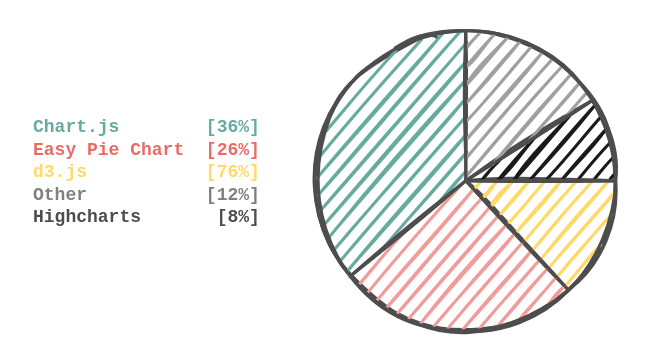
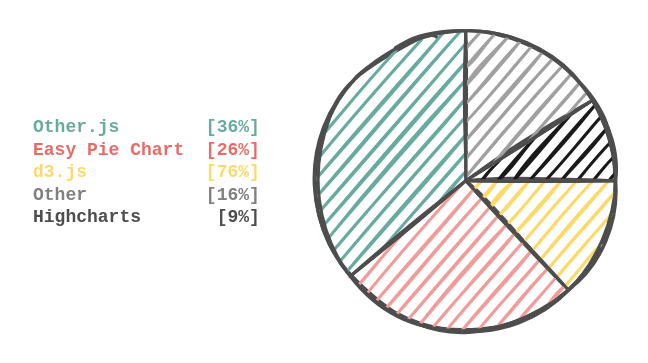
node "Chart.js [36%]": label "Chart.js [36%]" -> "Other.js [36%]"
node "Other [12%]": label "Other [12%]" -> "Other [16%]"
node "Highcharts [8%]": label "Highcharts [8%]" -> "Highcharts [9%]"
